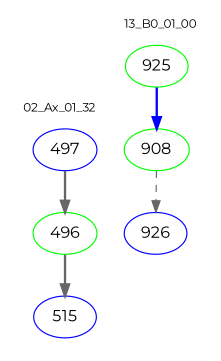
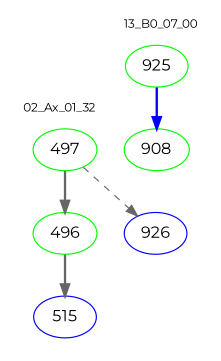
cluster "13_B0_01_00": label "13_B0_01_00" -> "13_B0_07_00"
node "497": color blue -> green
edge "908" -> "926": now "497" -> "926"
